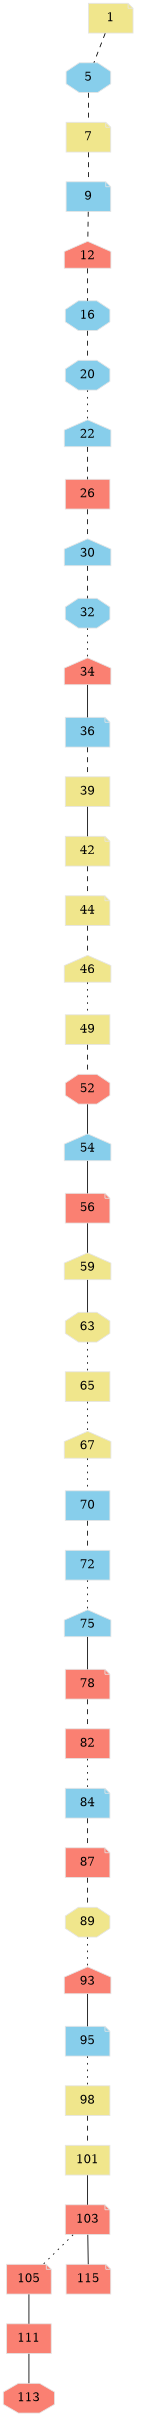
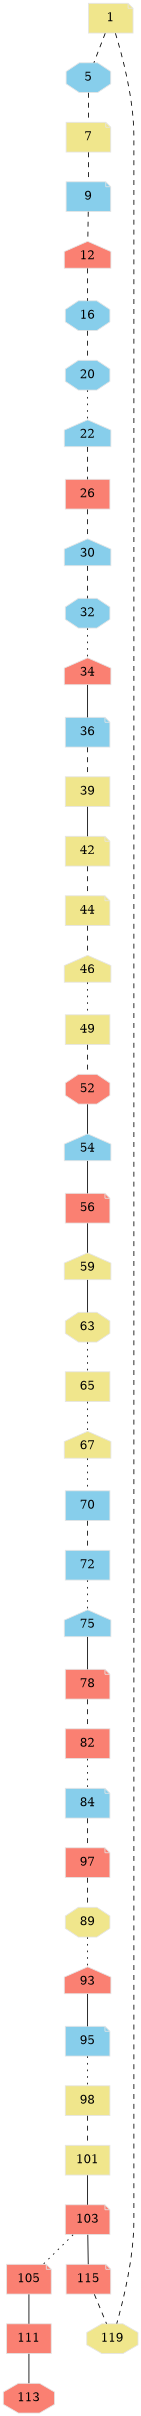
node "87": label "87" -> "97"
node "119": added
